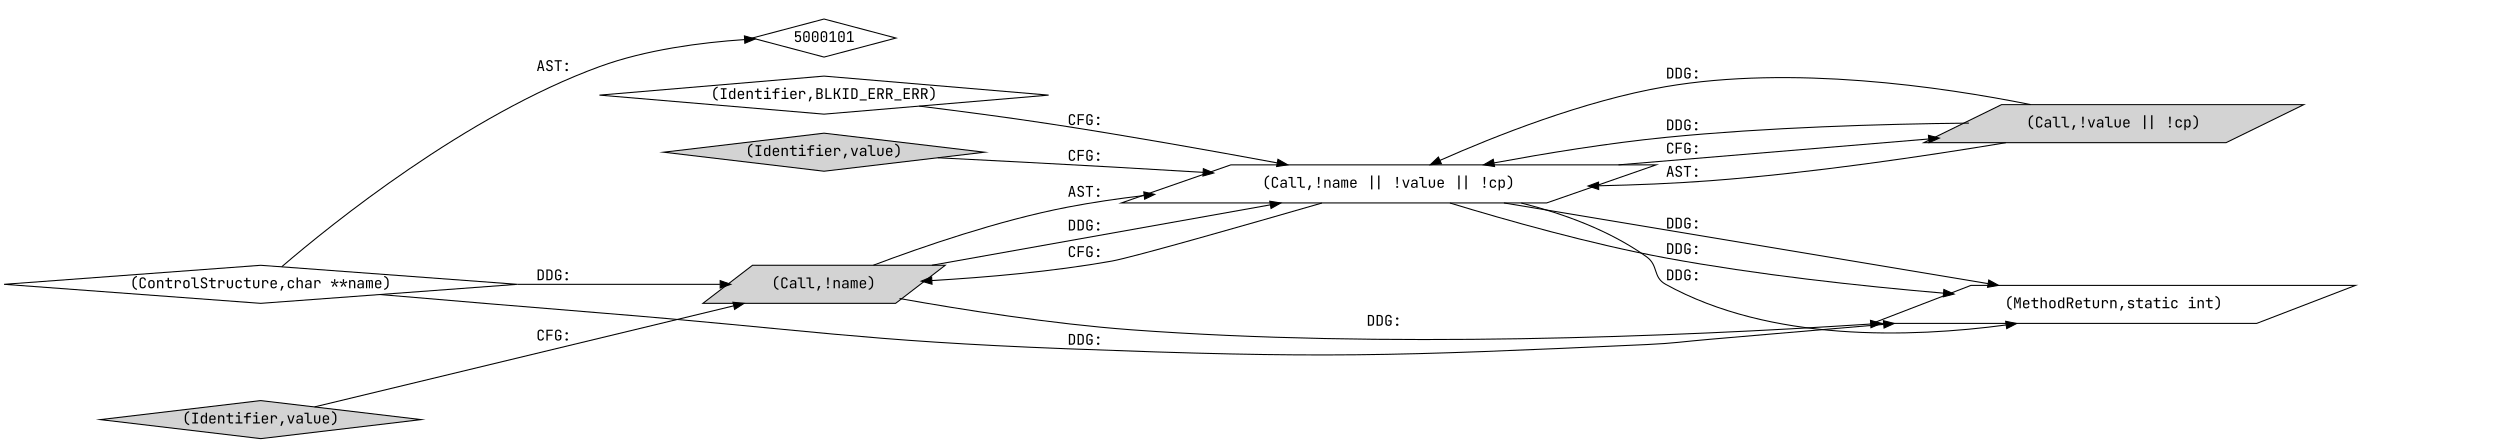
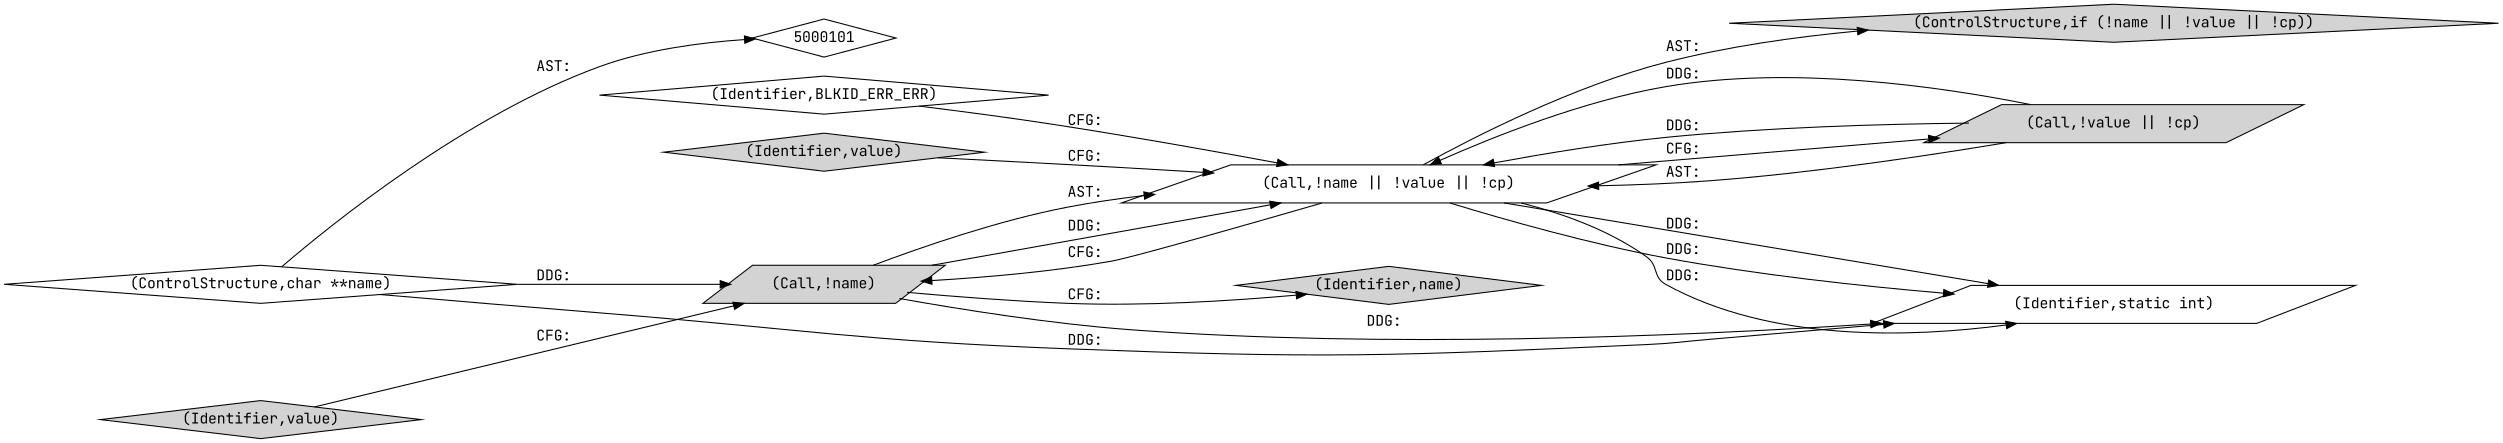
node "(ControlStructure,if (!name || !value || !cp))": added
node "(Identifier,name)": added
node "(MethodReturn,static int)": label "(MethodReturn,static int)" -> "(Identifier,static int)"
